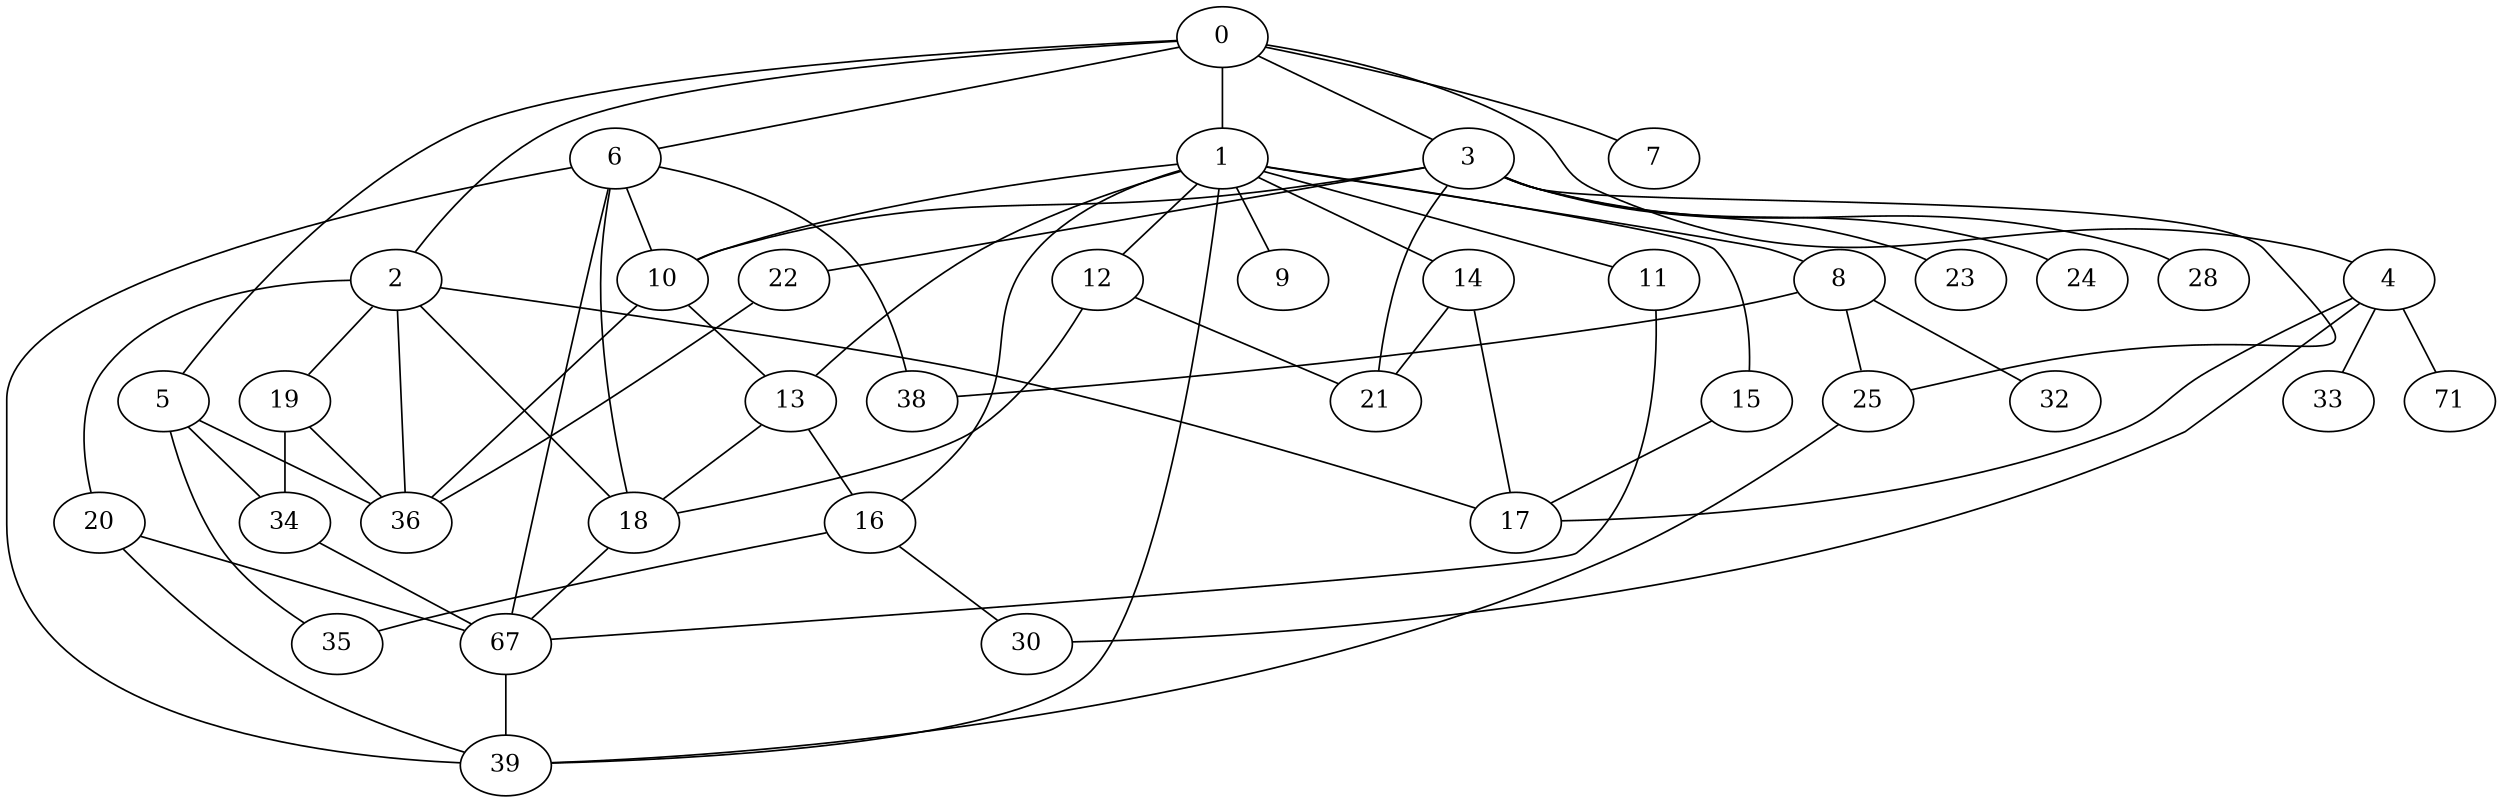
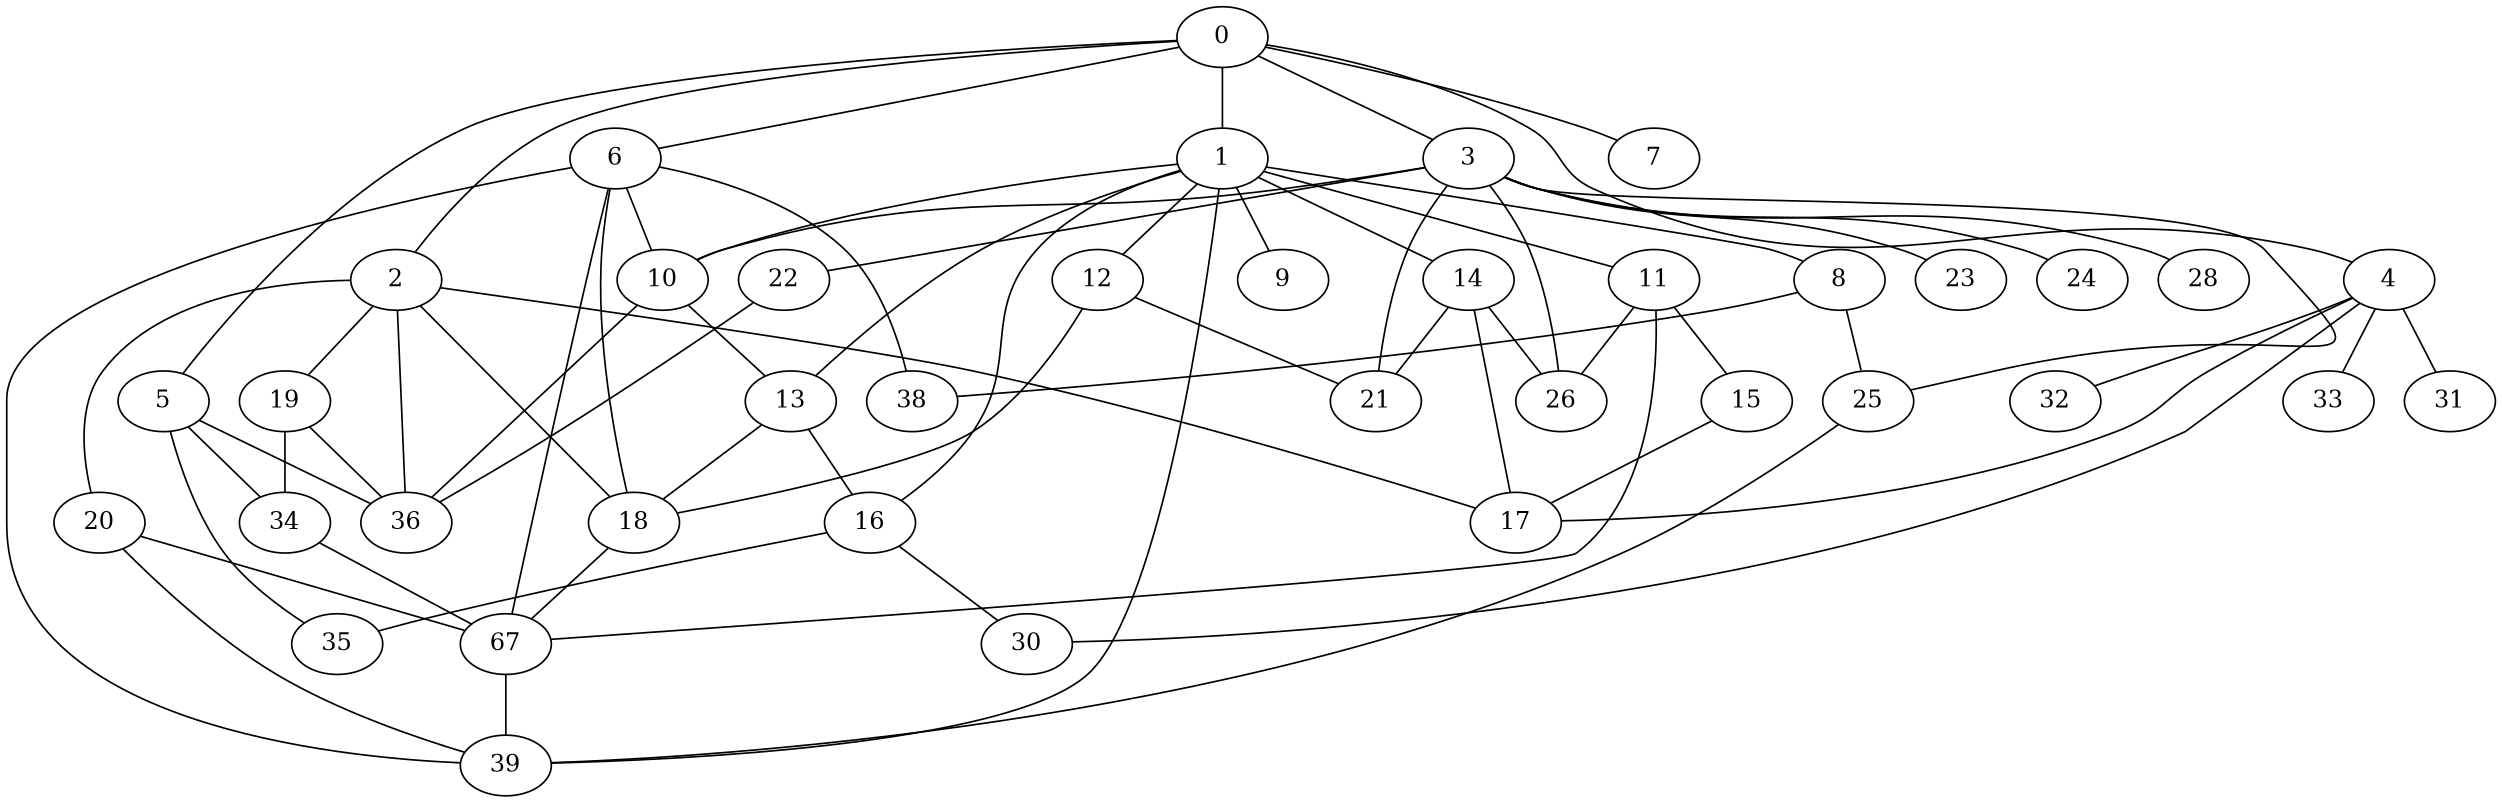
edge "1" -- "15": now "11" -- "15"
edge "8" -- "32": now "4" -- "32"
node "26": added
node "71": label "71" -> "31"
